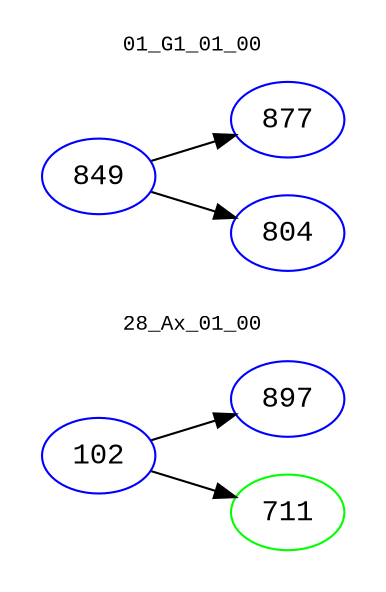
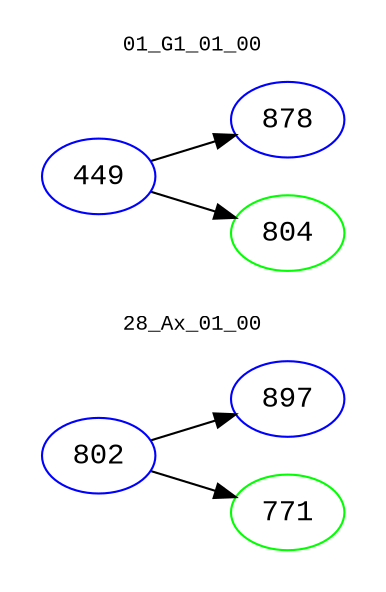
node "877": label "877" -> "878"
node "849": label "849" -> "449"
node "804": color blue -> green
node "102": label "102" -> "802"
node "711": label "711" -> "771"
